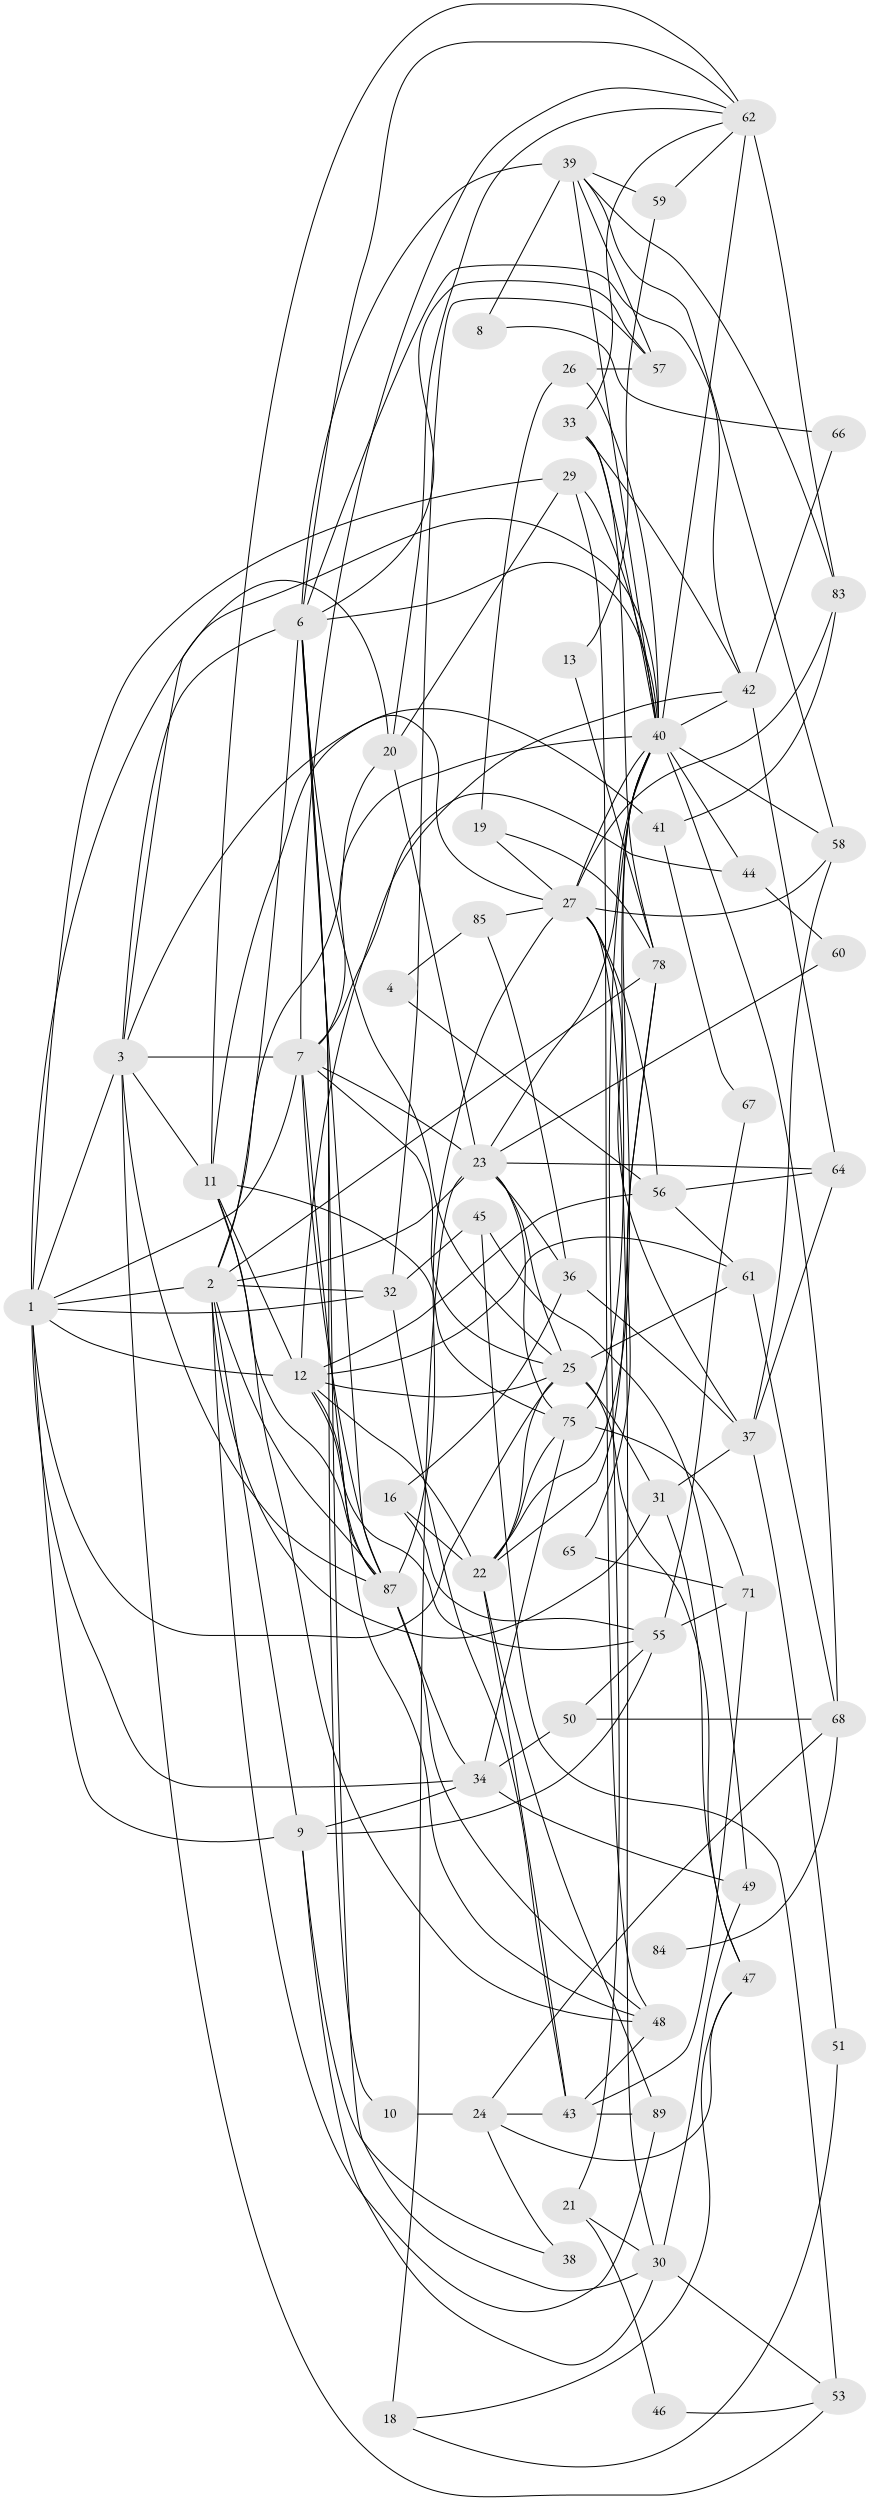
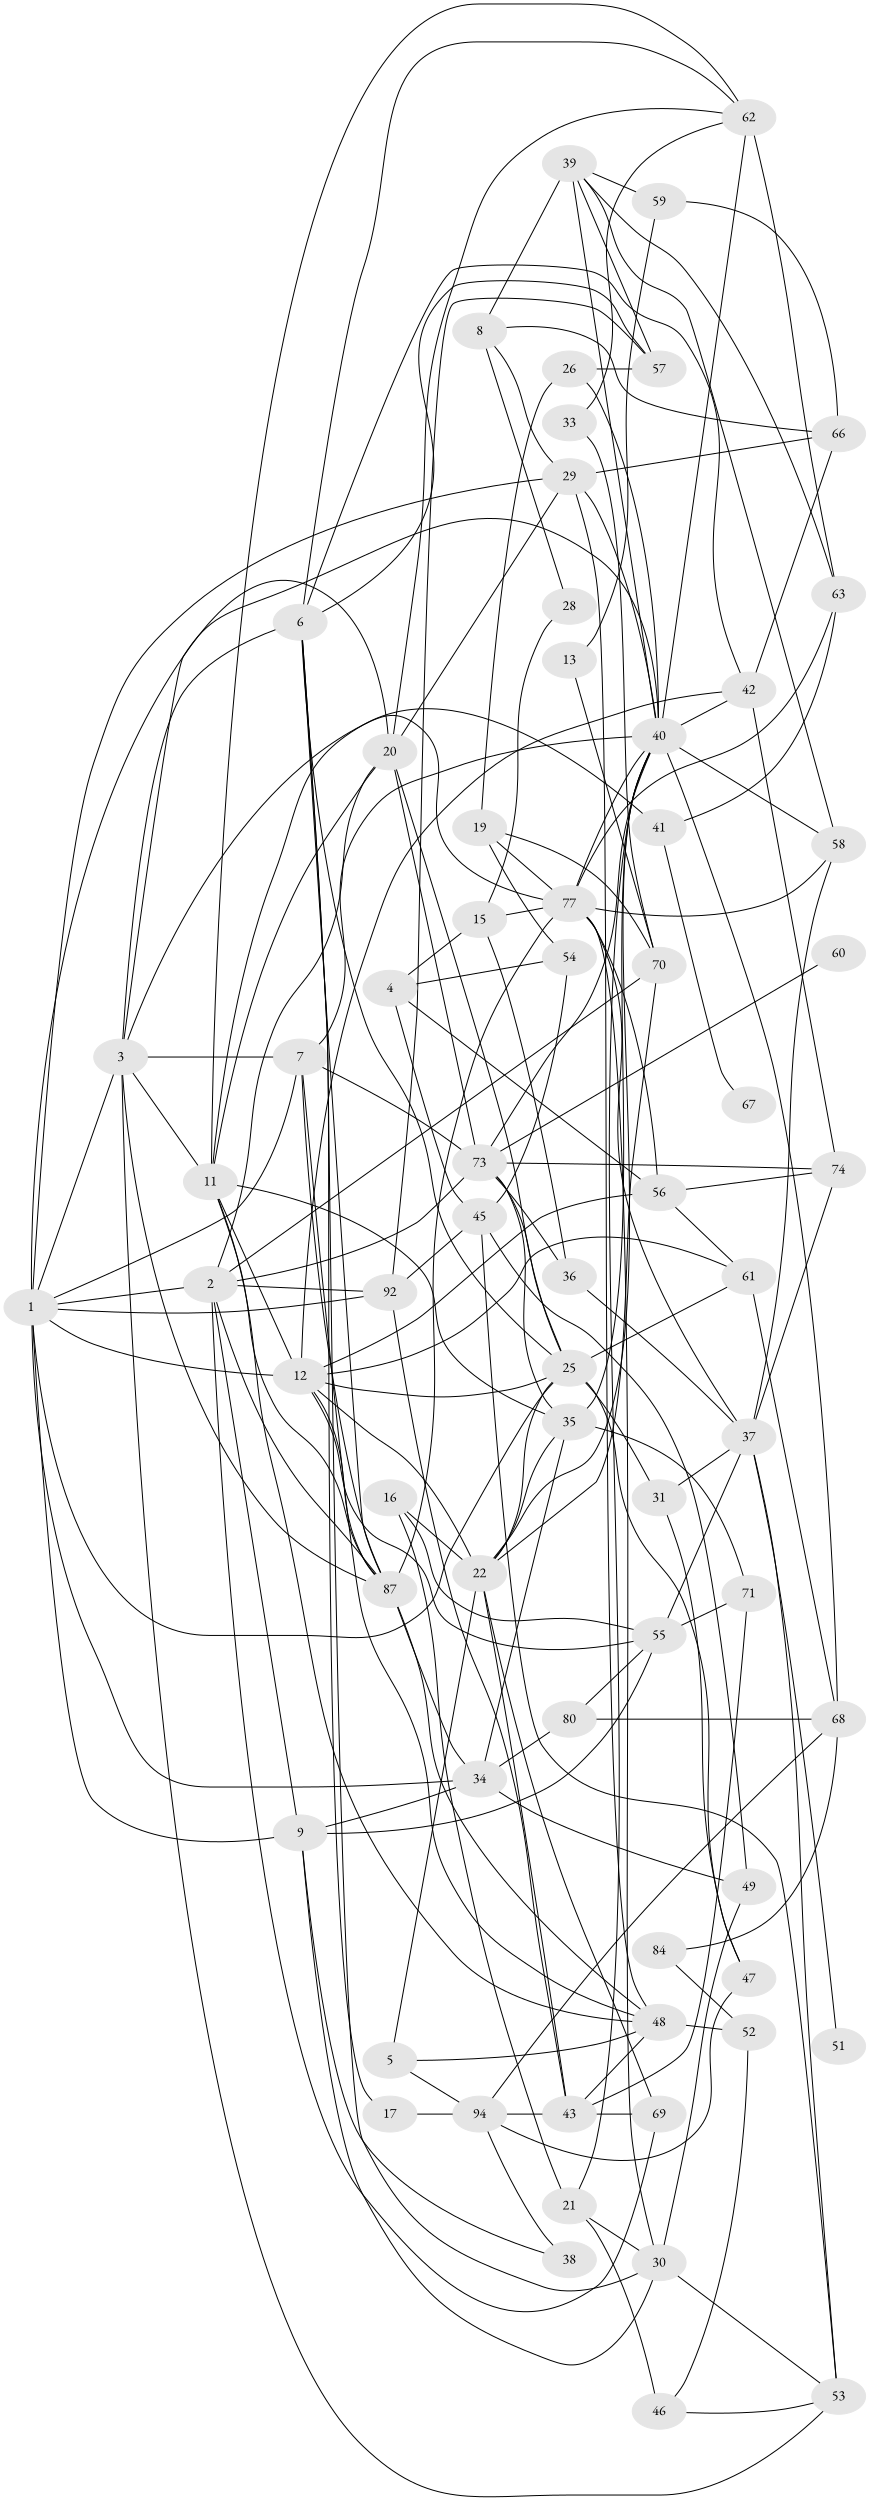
edge "62" -- "59": now "66" -- "59"
edge "39" -- "6": removed
edge "8" -- "29": added
edge "66" -- "29": added
edge "62" -- "7": removed
edge "33" -- "42": removed
edge "6" -- "40": removed
edge "33" -- "40": removed
node "83": label "83" -> "63"
node "28": added
node "44": removed
node "27": label "27" -> "77"
node "85": label "85" -> "15"
edge "20" -- "11": added
edge "6" -- "2": removed
node "54": added
node "78": label "78" -> "70"
edge "4" -- "45": added
node "23": label "23" -> "73"
node "64": label "64" -> "74"
edge "7" -- "25": now "20" -- "25"
node "32": label "32" -> "92"
edge "67" -- "55": now "37" -- "55"
edge "36" -- "16": now "21" -- "16"
node "75": label "75" -> "35"
node "65": removed
edge "2" -- "31": removed
node "50": label "50" -> "80"
edge "37" -- "53": added
node "52": added
node "5": added
node "10": label "10" -> "17"
node "24": label "24" -> "94"
node "89": label "89" -> "69"
node "18": removed
